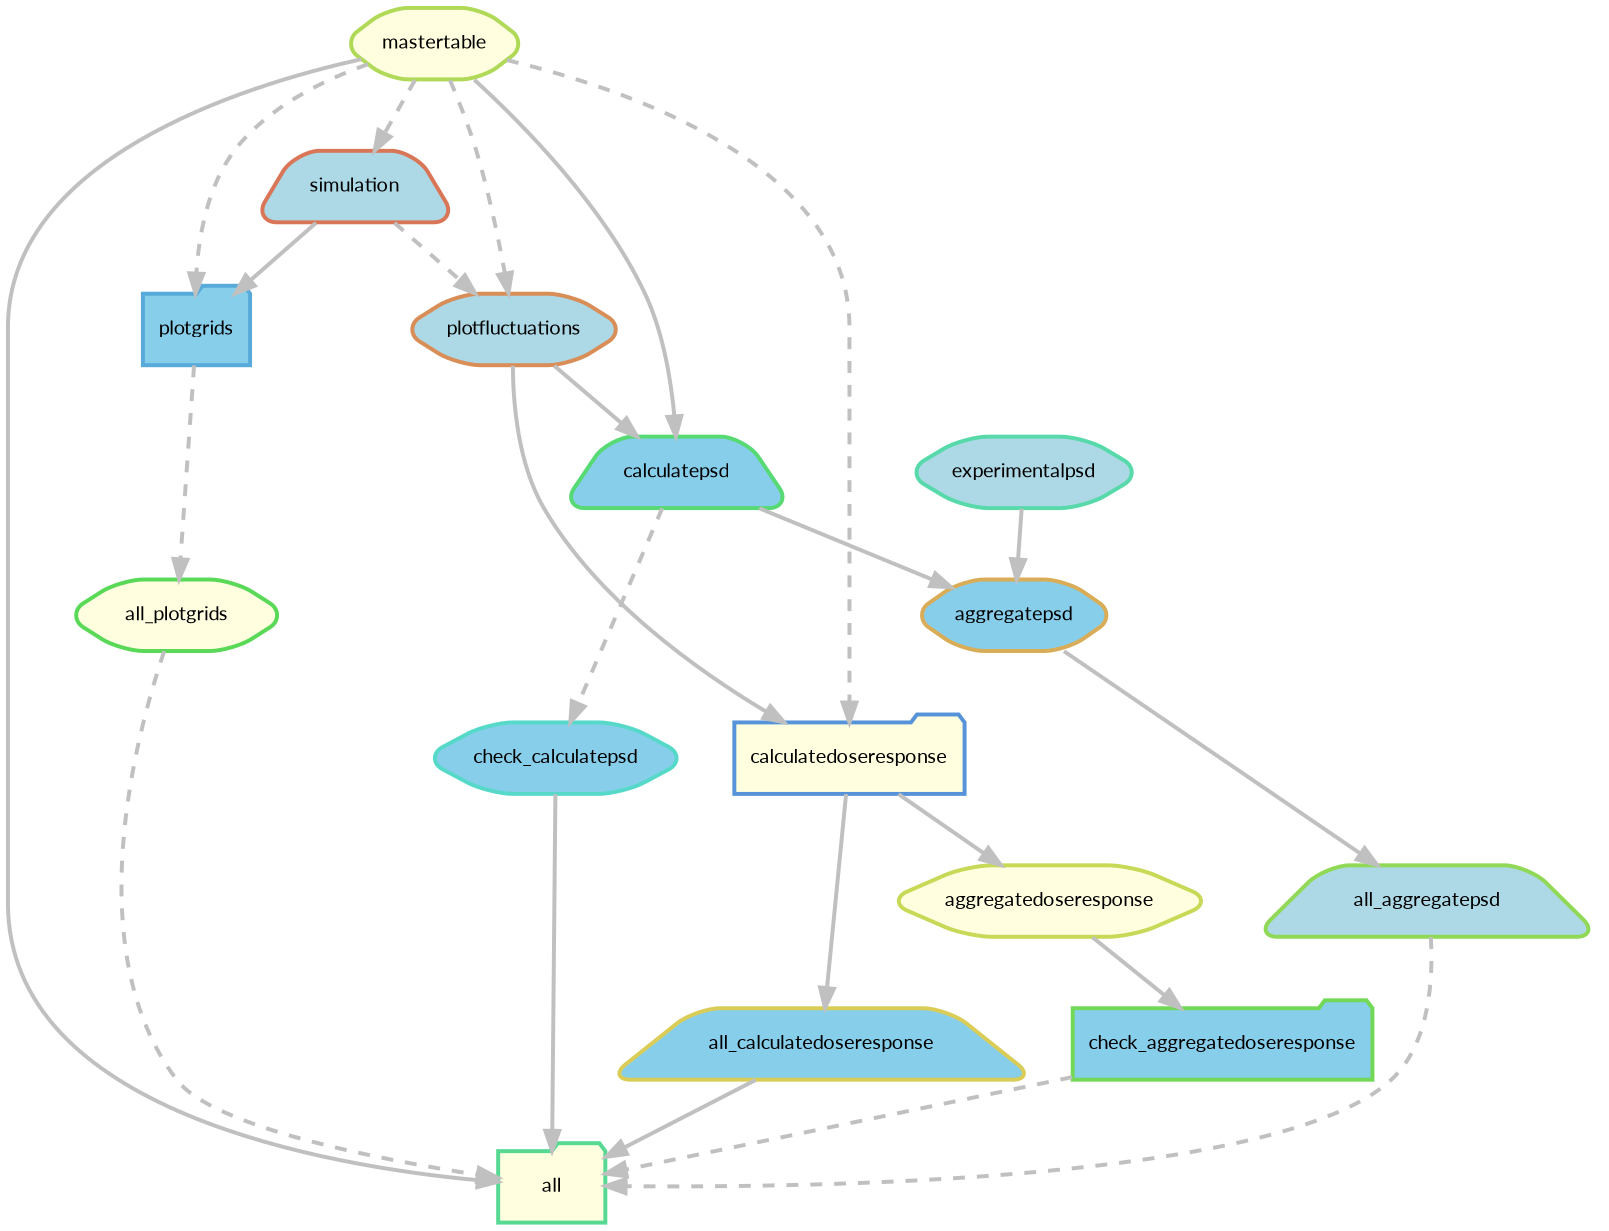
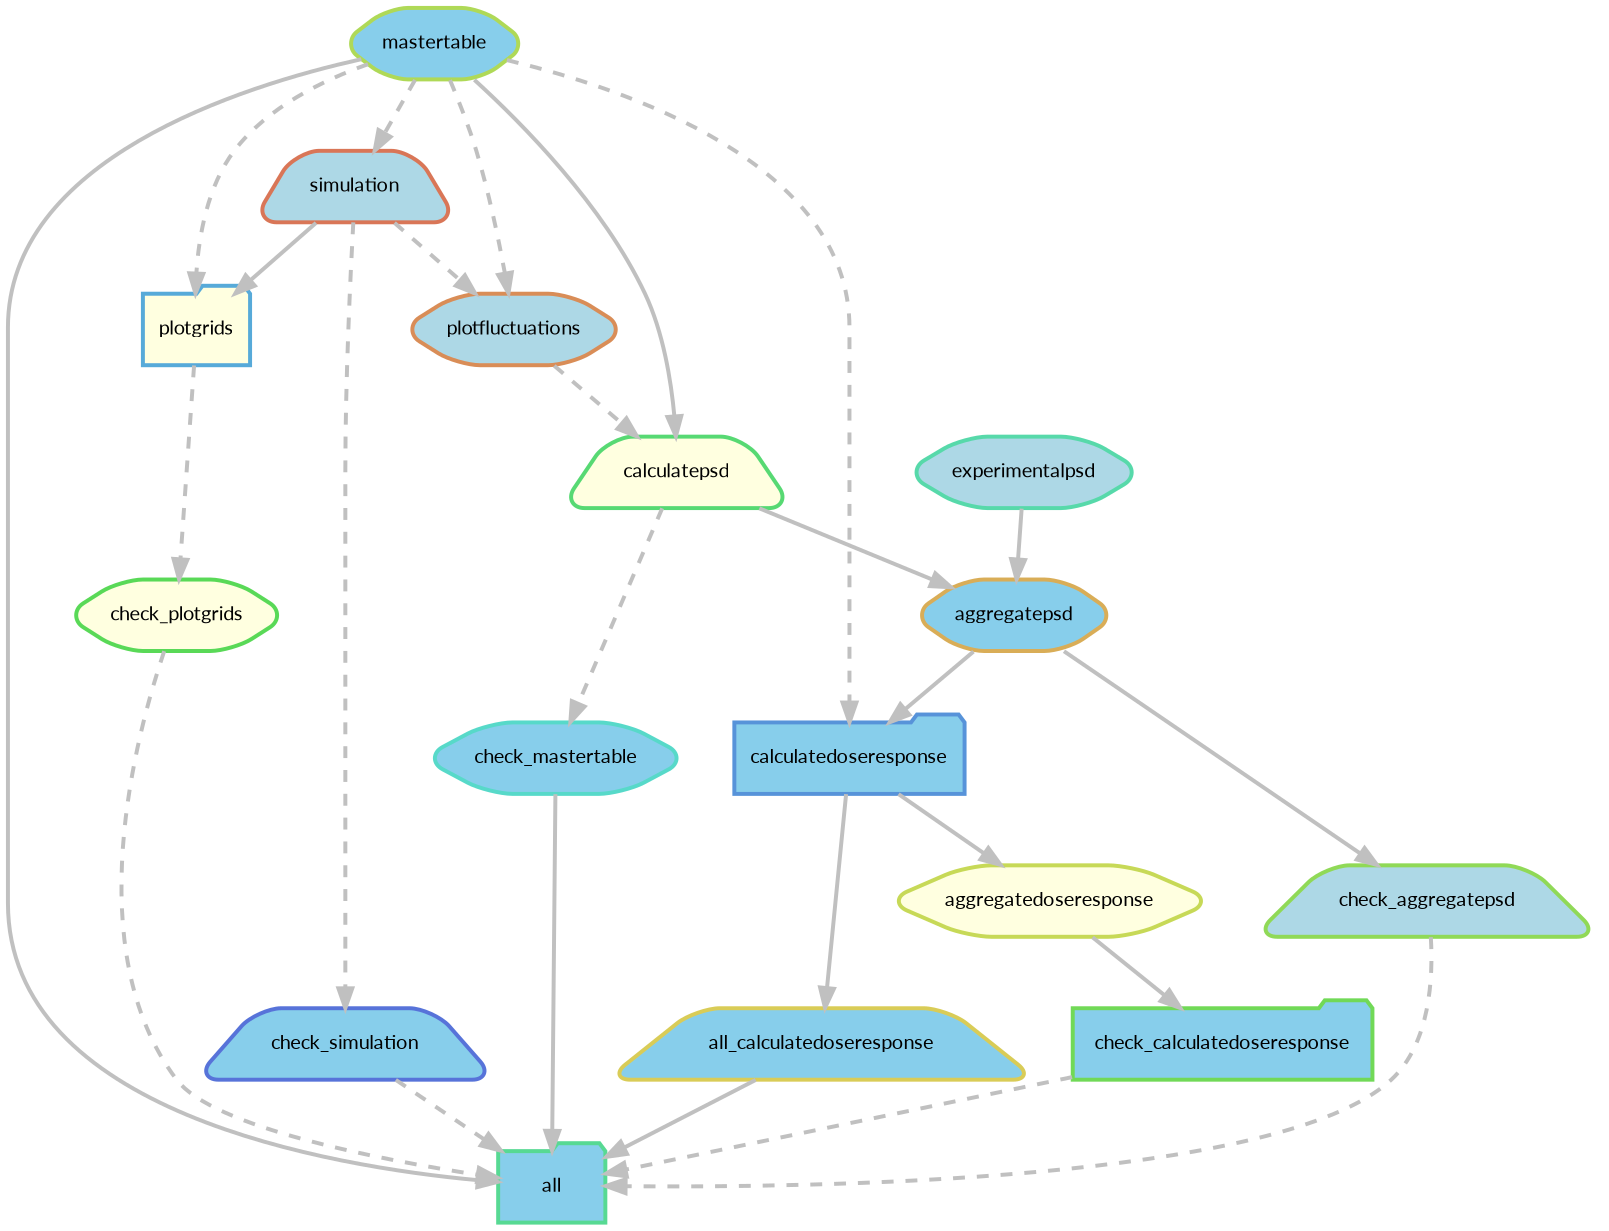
node "mastertable": fillcolor lightyellow -> skyblue
node "plotgrids": fillcolor skyblue -> lightyellow
edge "plotfluctuations" -> "calculatepsd": style solid -> dashed
node "calculatepsd": fillcolor skyblue -> lightyellow
edge "plotfluctuations" -> "calculatedoseresponse": now "aggregatepsd" -> "calculatedoseresponse"
node "all_plotgrids": label "all_plotgrids" -> "check_plotgrids"
node "check_calculatepsd": label "check_calculatepsd" -> "check_mastertable"
node "calculatedoseresponse": fillcolor lightyellow -> skyblue
node "all_aggregatepsd": label "all_aggregatepsd" -> "check_aggregatepsd"
node "check_simulation": added
node "check_aggregatedoseresponse": label "check_aggregatedoseresponse" -> "check_calculatedoseresponse"
node "all": fillcolor lightyellow -> skyblue
